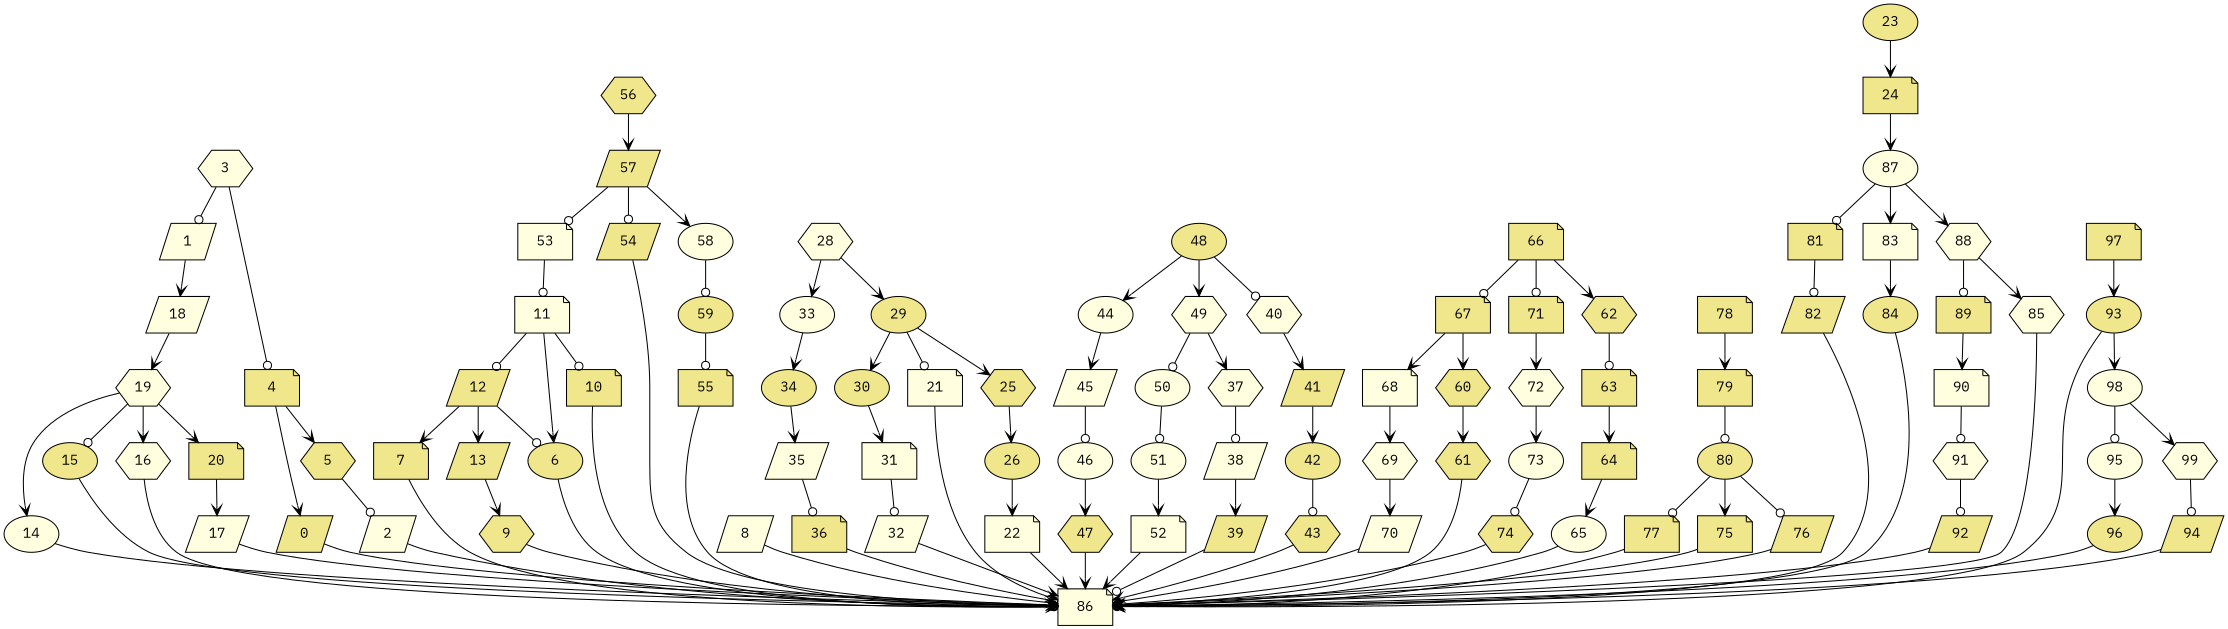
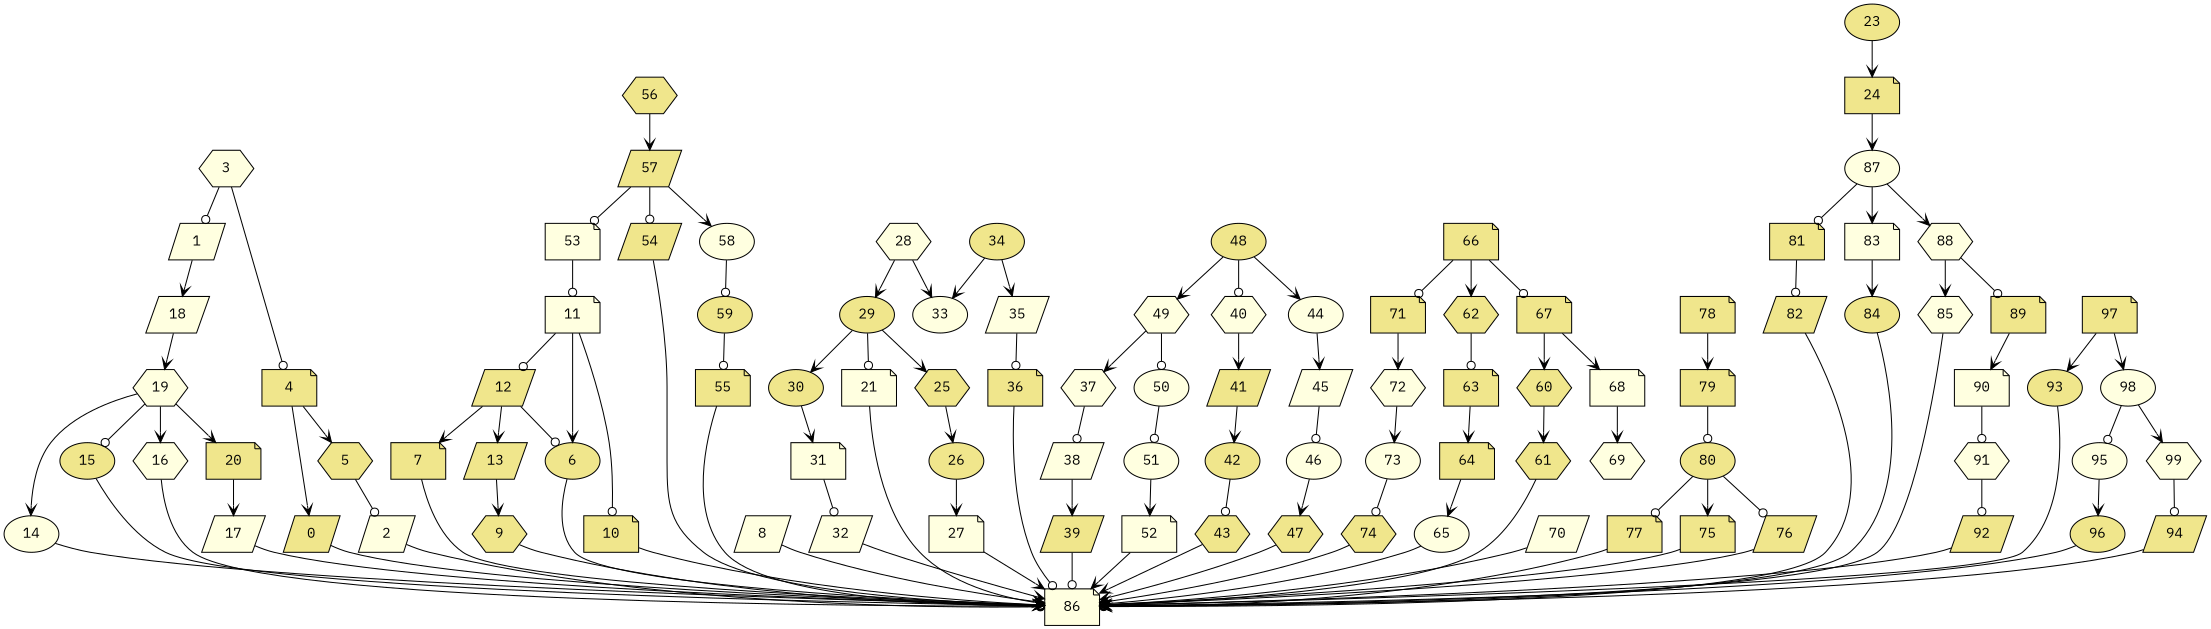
edge "33" -> "34": reversed
edge "93" -> "98": now "97" -> "98"
edge "69" -> "70": removed
node "22": label "22" -> "27"
